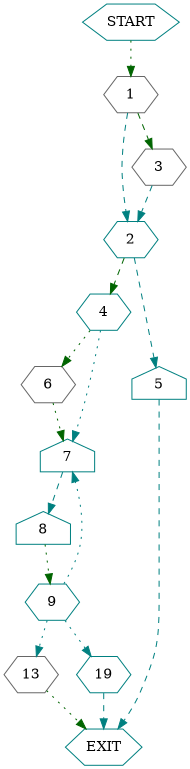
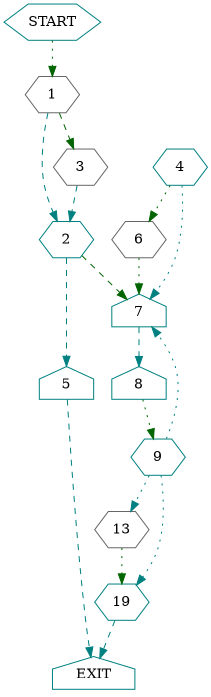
edge "2" -> "4": now "2" -> "7"
edge "13" -> "EXIT": now "13" -> "19"
node "EXIT": shape hexagon -> house
